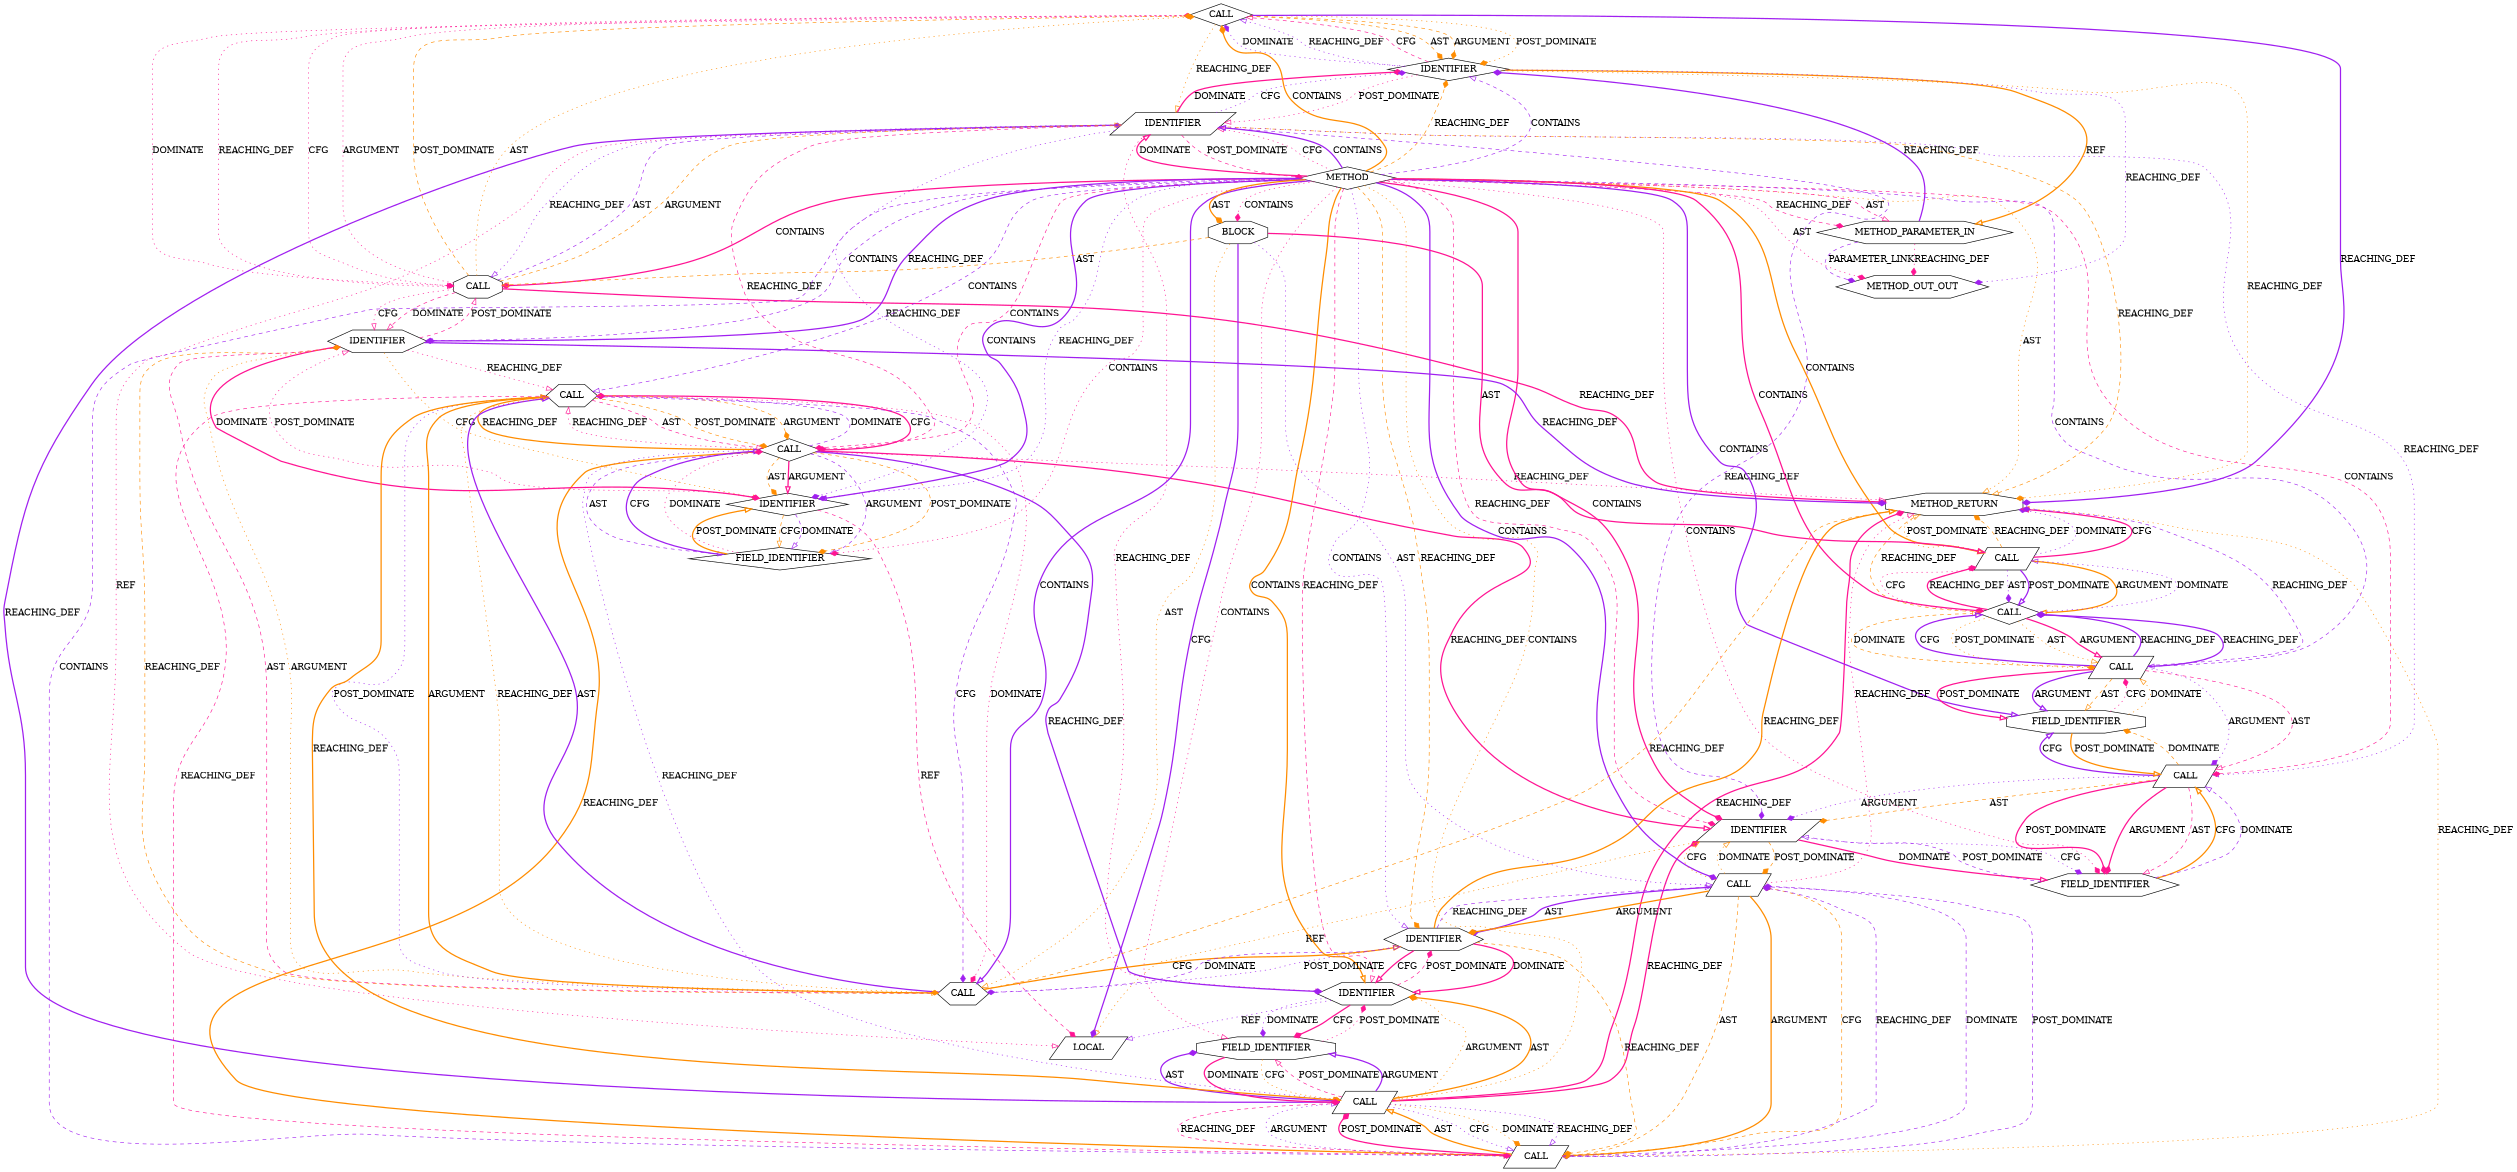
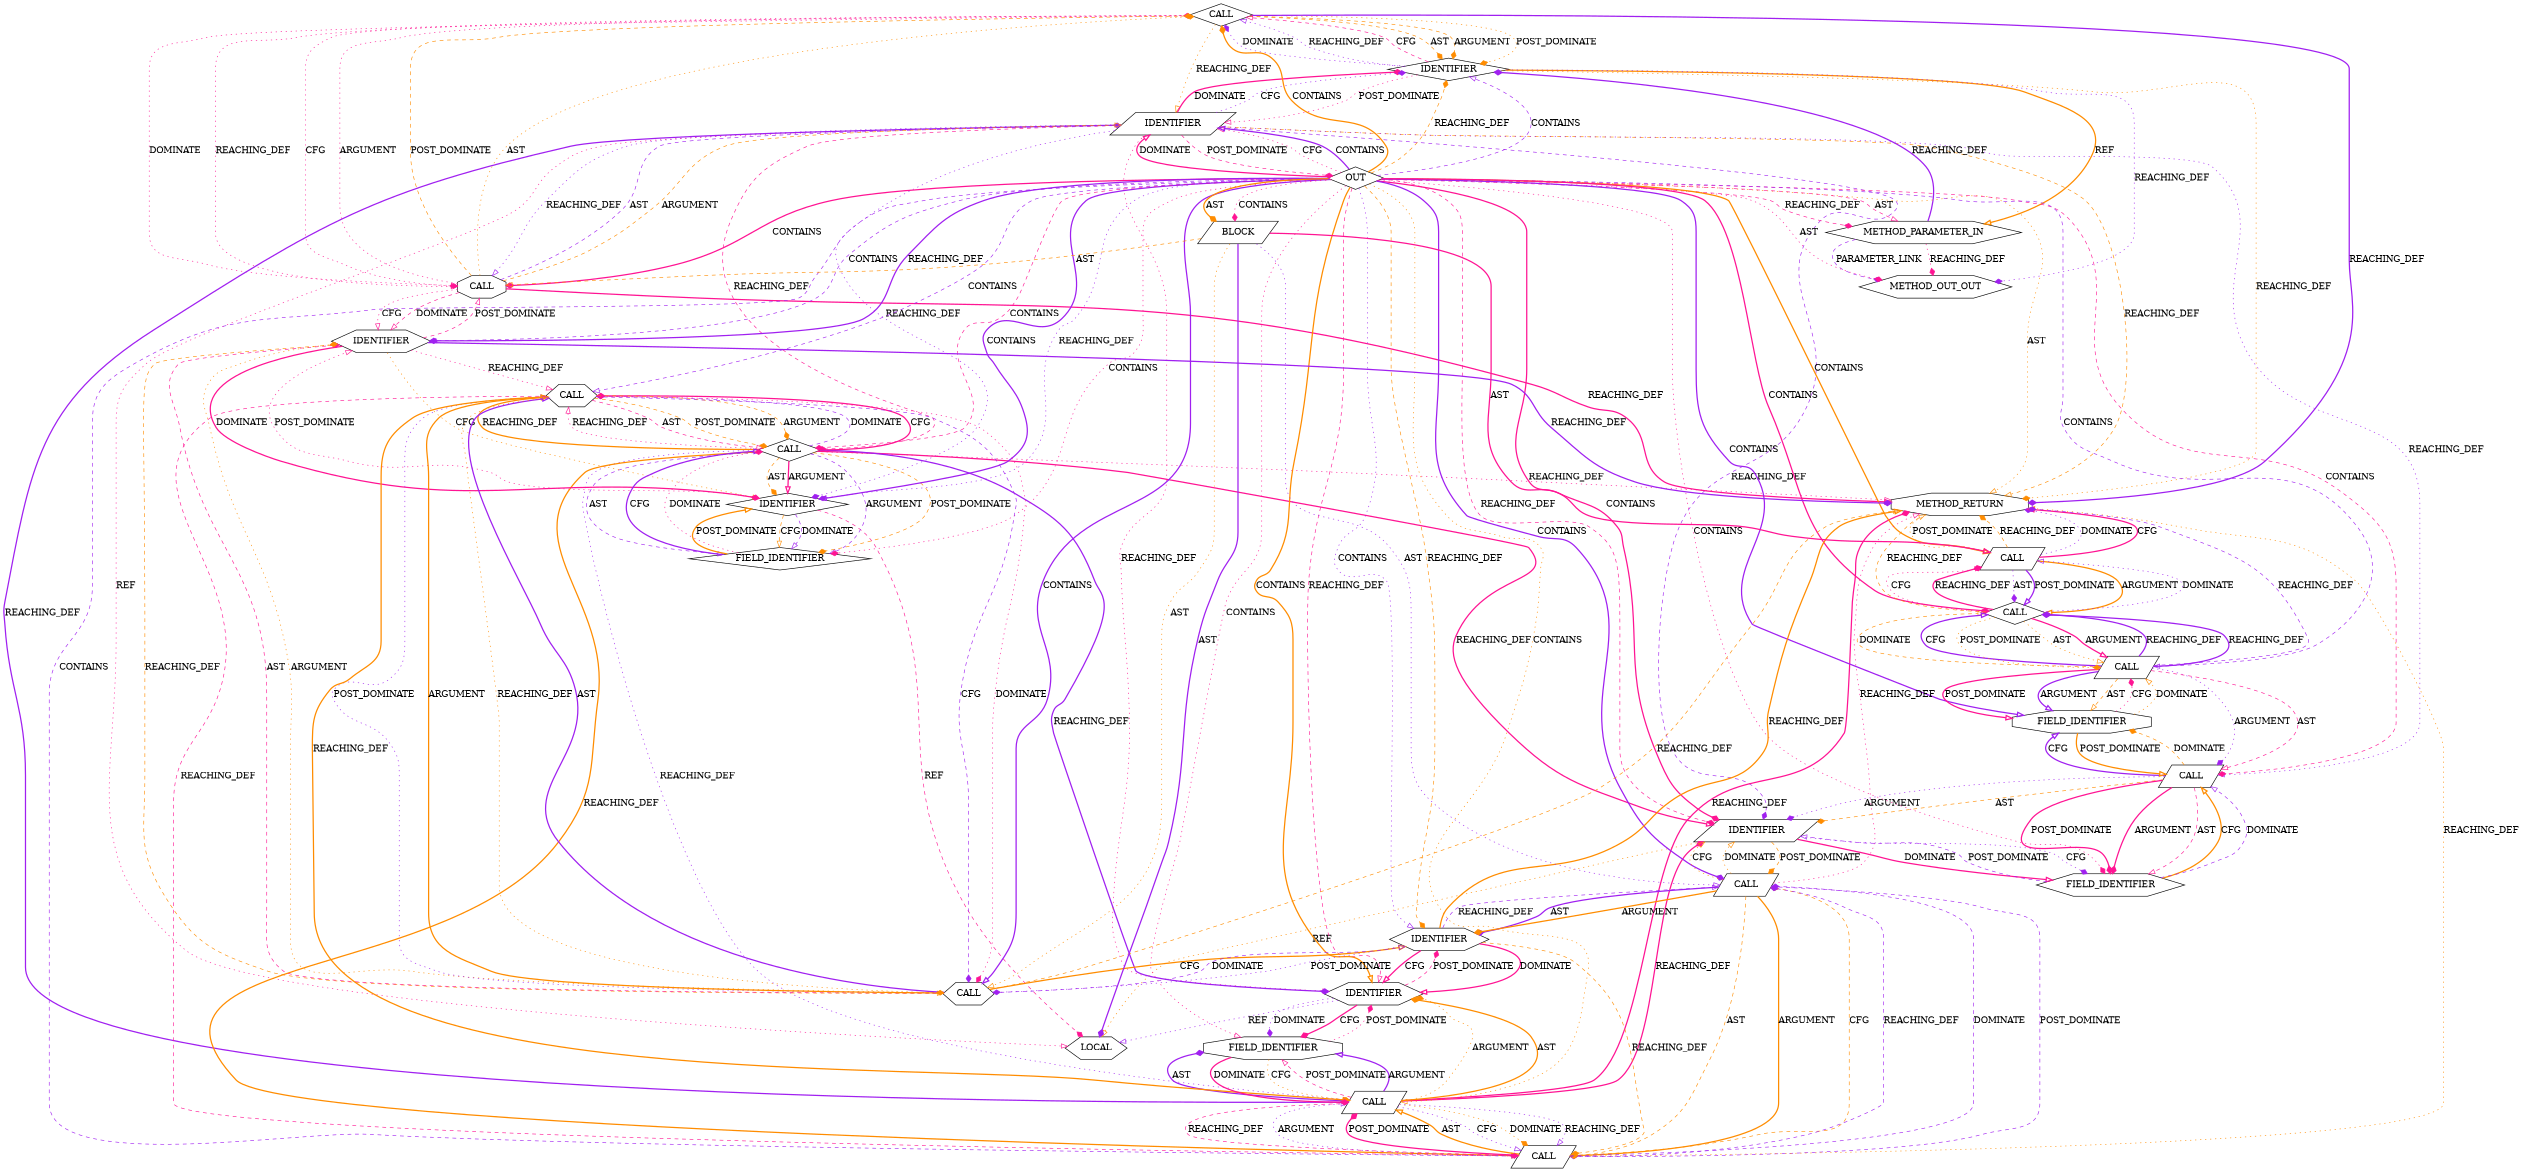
node "METHOD": label "METHOD" -> "OUT"
node "BLOCK": shape octagon -> parallelogram
edge "BLOCK" -> "LOCAL": label "CFG" -> "AST"
node "LOCAL": shape parallelogram -> hexagon
